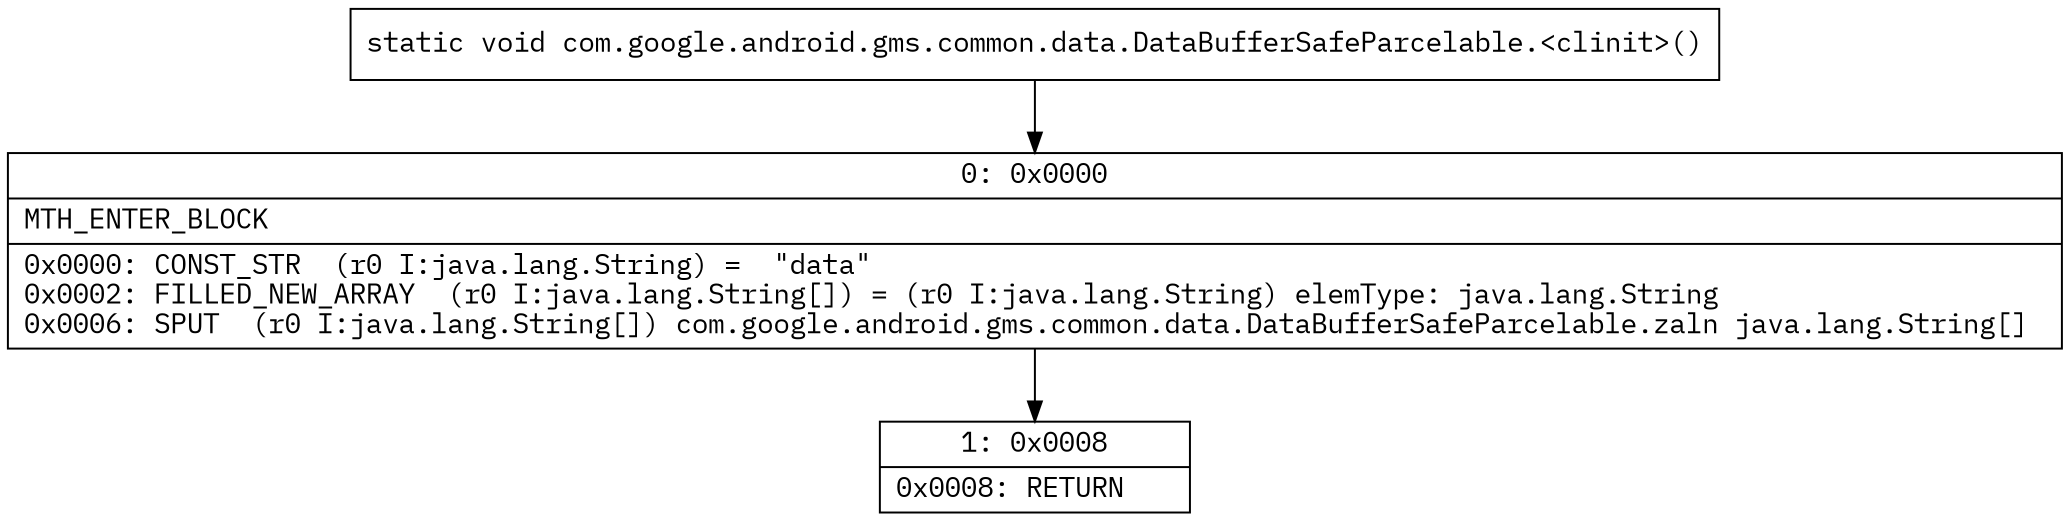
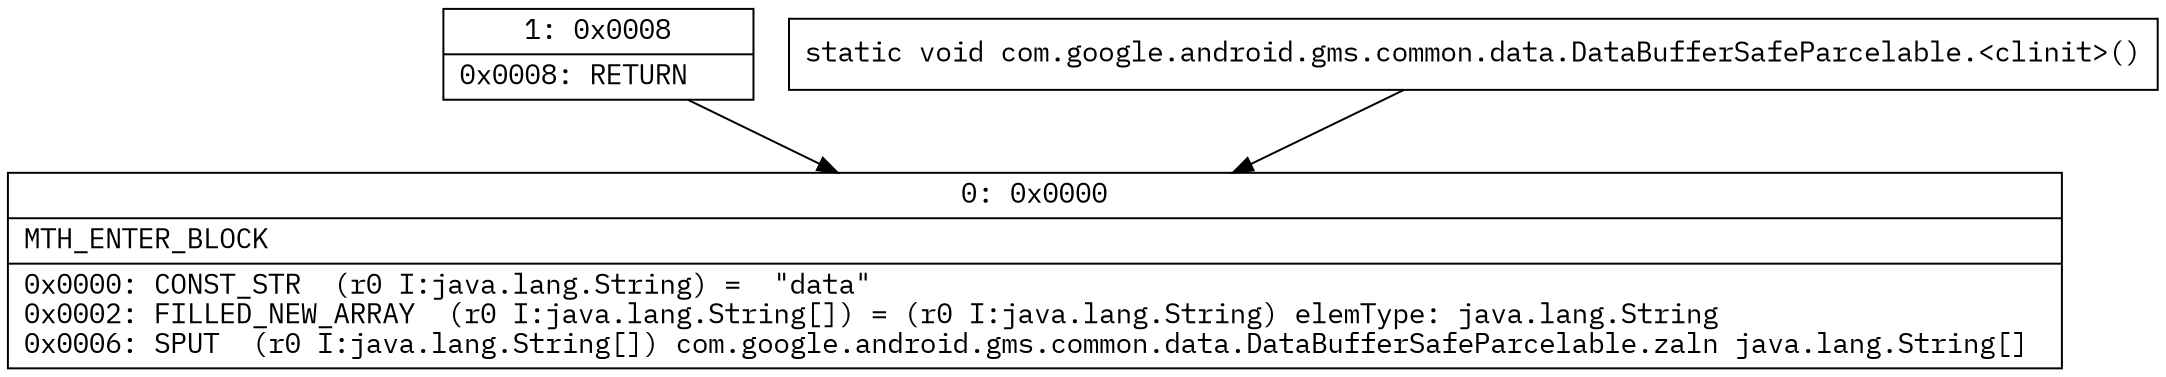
edge "0: 0x0000" -> "1: 0x0008": reversed
